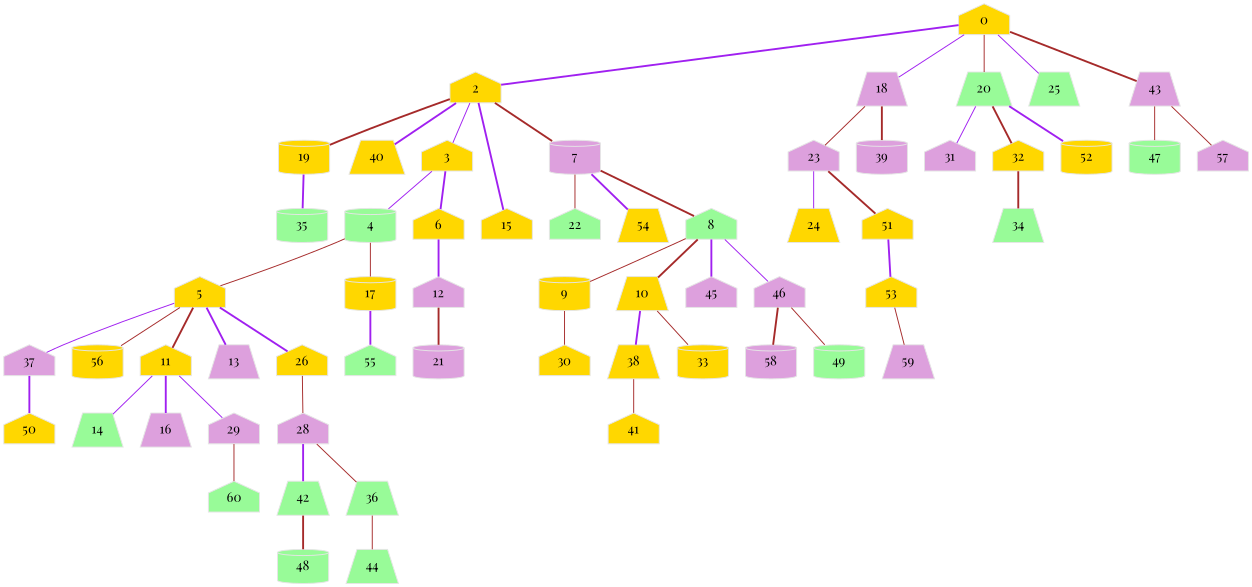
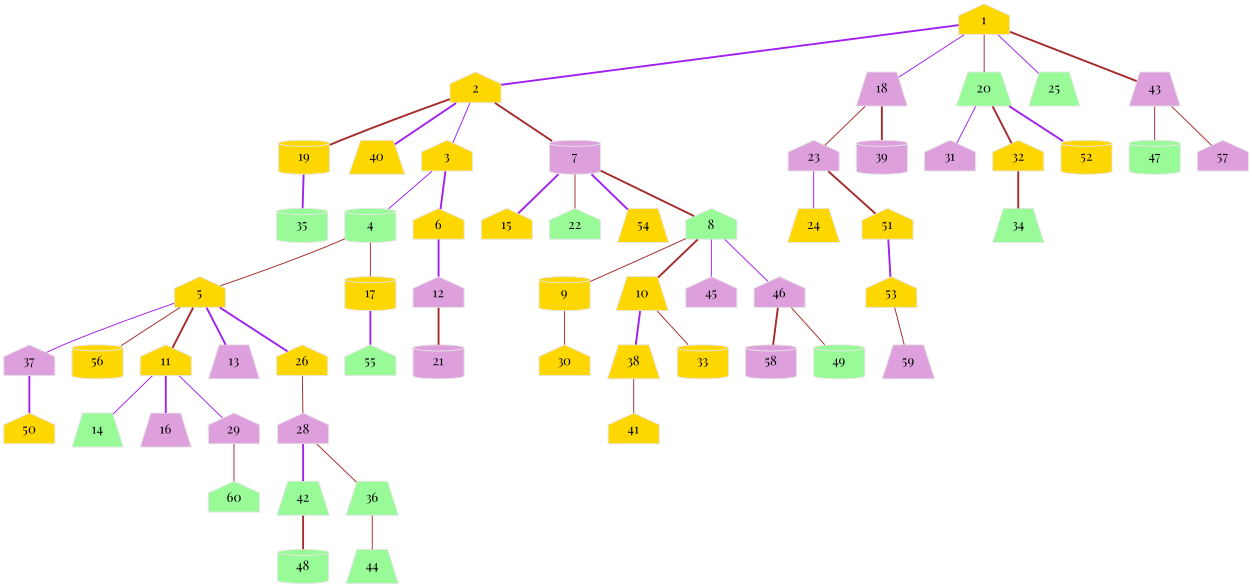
node "0": label "0" -> "1"
edge "2" -- "15": now "7" -- "15"
edge "8" -- "45": style bold -> solid
